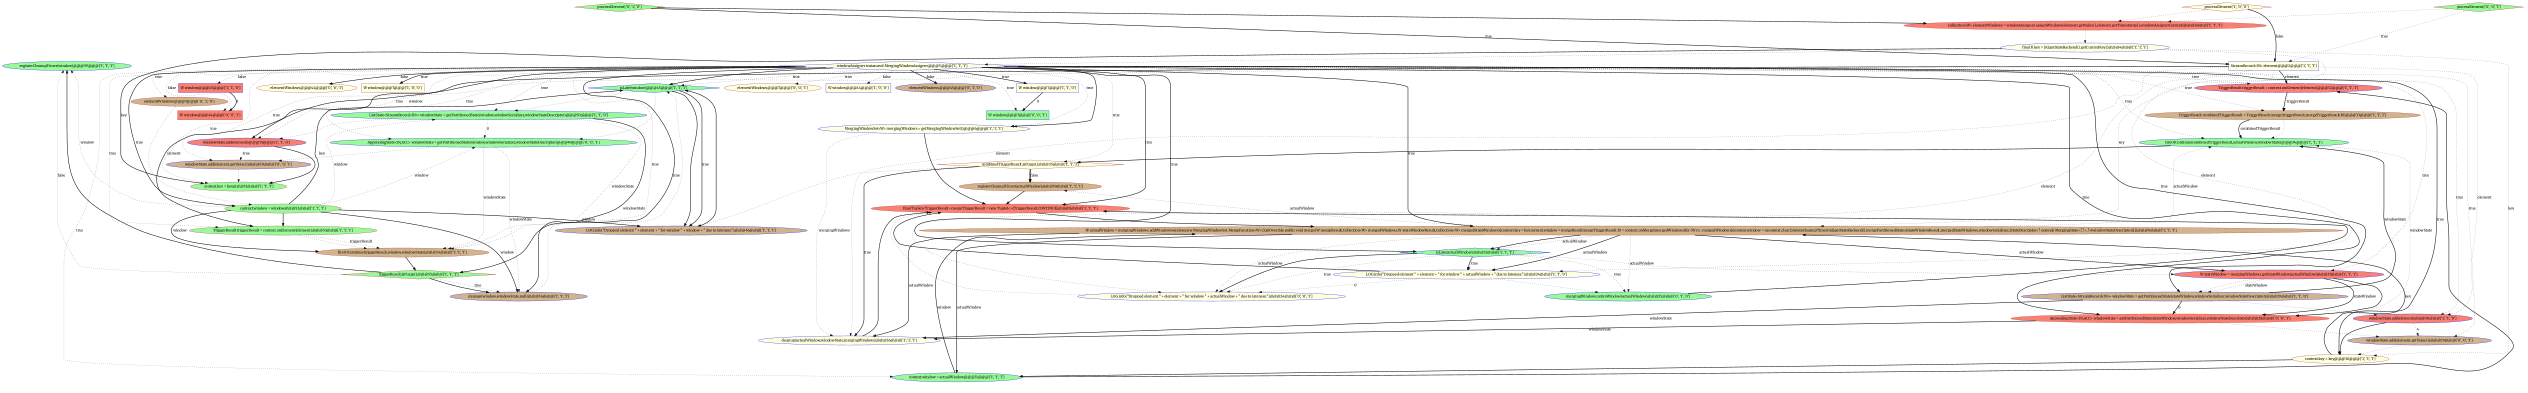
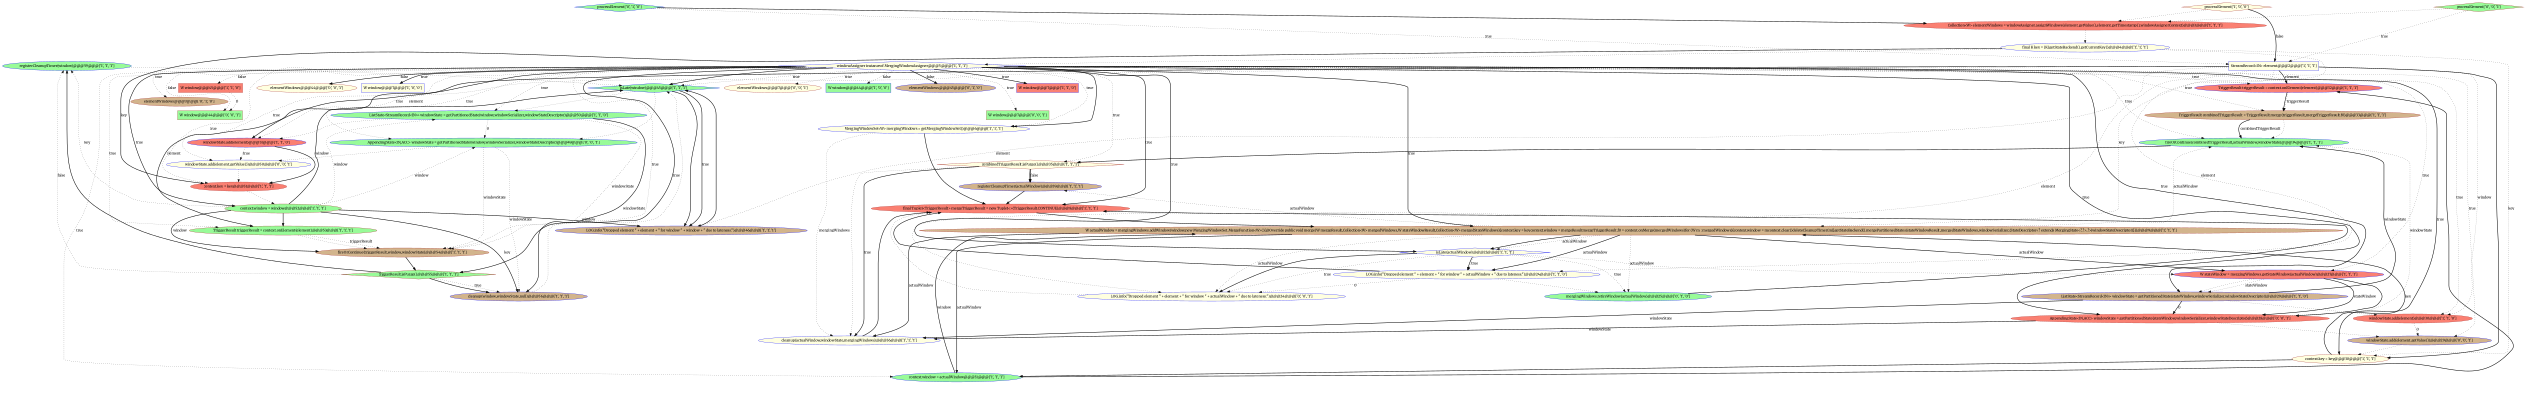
node "processElement['0', '1', '0']": color brown -> blue
edge "processElement['0', '1', '0']" -> "StreamRecord<IN> element@@@2@@@['1', '1', '1']": style bold -> dotted
edge "registerCleanupTimer(window)@@@59@@@['1', '1', '1']" -> "isLate(window)@@@45@@@['1', '1', '1']": added
node "W window@@@45@@@['1', '1', '0']": color blue -> brown
node "W window@@@7@@@['1', '0', '0']": color brown -> blue
node "W window@@@44@@@['1', '0', '0']": fillcolor lightyellow -> palegreen
node "W window@@@7@@@['1', '1', '0']": fillcolor lightyellow -> salmon
edge "W window@@@45@@@['1', '1', '0']" -> "W window@@@44@@@['0', '0', '1']": style bold -> dotted
edge "W window@@@7@@@['1', '1', '0']" -> "W window@@@7@@@['0', '0', '1']": removed, label "0"
edge "StreamRecord<IN> element@@@2@@@['1', '1', '1']" -> "windowState.add(element)@@@51@@@['1', '1', '0']": label "window" -> "element"
node "W window@@@44@@@['0', '0', '1']": fillcolor salmon -> palegreen
node "W window@@@7@@@['0', '0', '1']": color blue -> brown
edge "context.window = window@@@52@@@['1', '1', '1']" -> "registerCleanupTimer(window)@@@59@@@['1', '1', '1']": label "window" -> "key"
edge "context.window = window@@@52@@@['1', '1', '1']" -> "isLate(window)@@@45@@@['1', '1', '1']": label "key" -> "window"
node "windowState.add(element.getValue())@@@50@@@['0', '0', '1']": fillcolor tan -> lightyellow
edge "elementWindows@@@7@@@['0', '1', '0']" -> "context.window = window@@@52@@@['1', '1', '1']": now "context.key = key@@@51@@@['1', '1', '1']" -> "context.window = window@@@52@@@['1', '1', '1']"
node "context.key = key@@@51@@@['1', '1', '1']": fillcolor palegreen -> salmon
node "registerCleanupTimer(actualWindow)@@@39@@@['1', '1', '1']": color brown -> blue
edge "StreamRecord<IN> element@@@2@@@['1', '1', '1']" -> "windowState.add(element)@@@30@@@['1', '1', '0']": label "element" -> "window"
edge "context.window = window@@@52@@@['1', '1', '1']" -> "cleanup(window,windowState,null)@@@56@@@['1', '1', '1']": label "window" -> "key"
node "isLate(actualWindow)@@@23@@@['1', '1', '1']": fillcolor palegreen -> lightyellow
node "windowState.add(element)@@@30@@@['1', '1', '0']": color blue -> brown
edge "windowState.add(element)@@@30@@@['1', '1', '0']" -> "windowState.add(element.getValue())@@@29@@@['0', '0', '1']": label "4" -> "0"
edge "windowState.add(element)@@@30@@@['1', '1', '0']" -> "context.key = key@@@30@@@['1', '1', '1']": now "StreamRecord<IN> element@@@2@@@['1', '1', '1']" -> "context.key = key@@@30@@@['1', '1', '1']"
